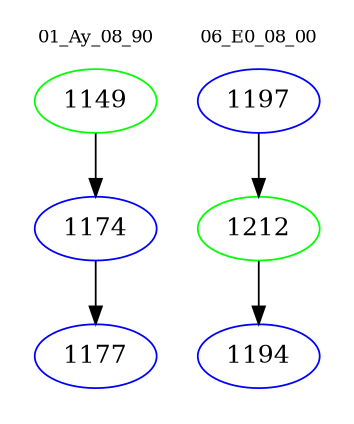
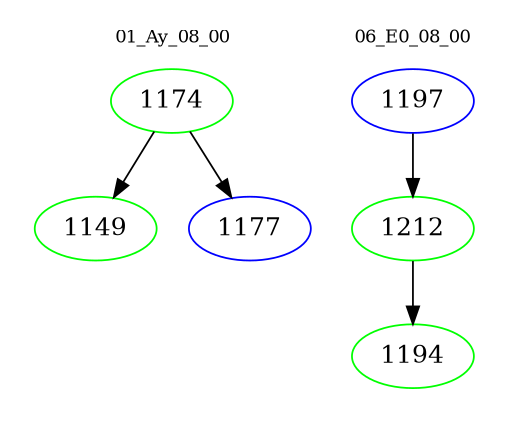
cluster "01_Ay_08_90": label "01_Ay_08_90" -> "01_Ay_08_00"
edge "1149" -> "1174": reversed
node "1174": color blue -> green
node "1194": color blue -> green
